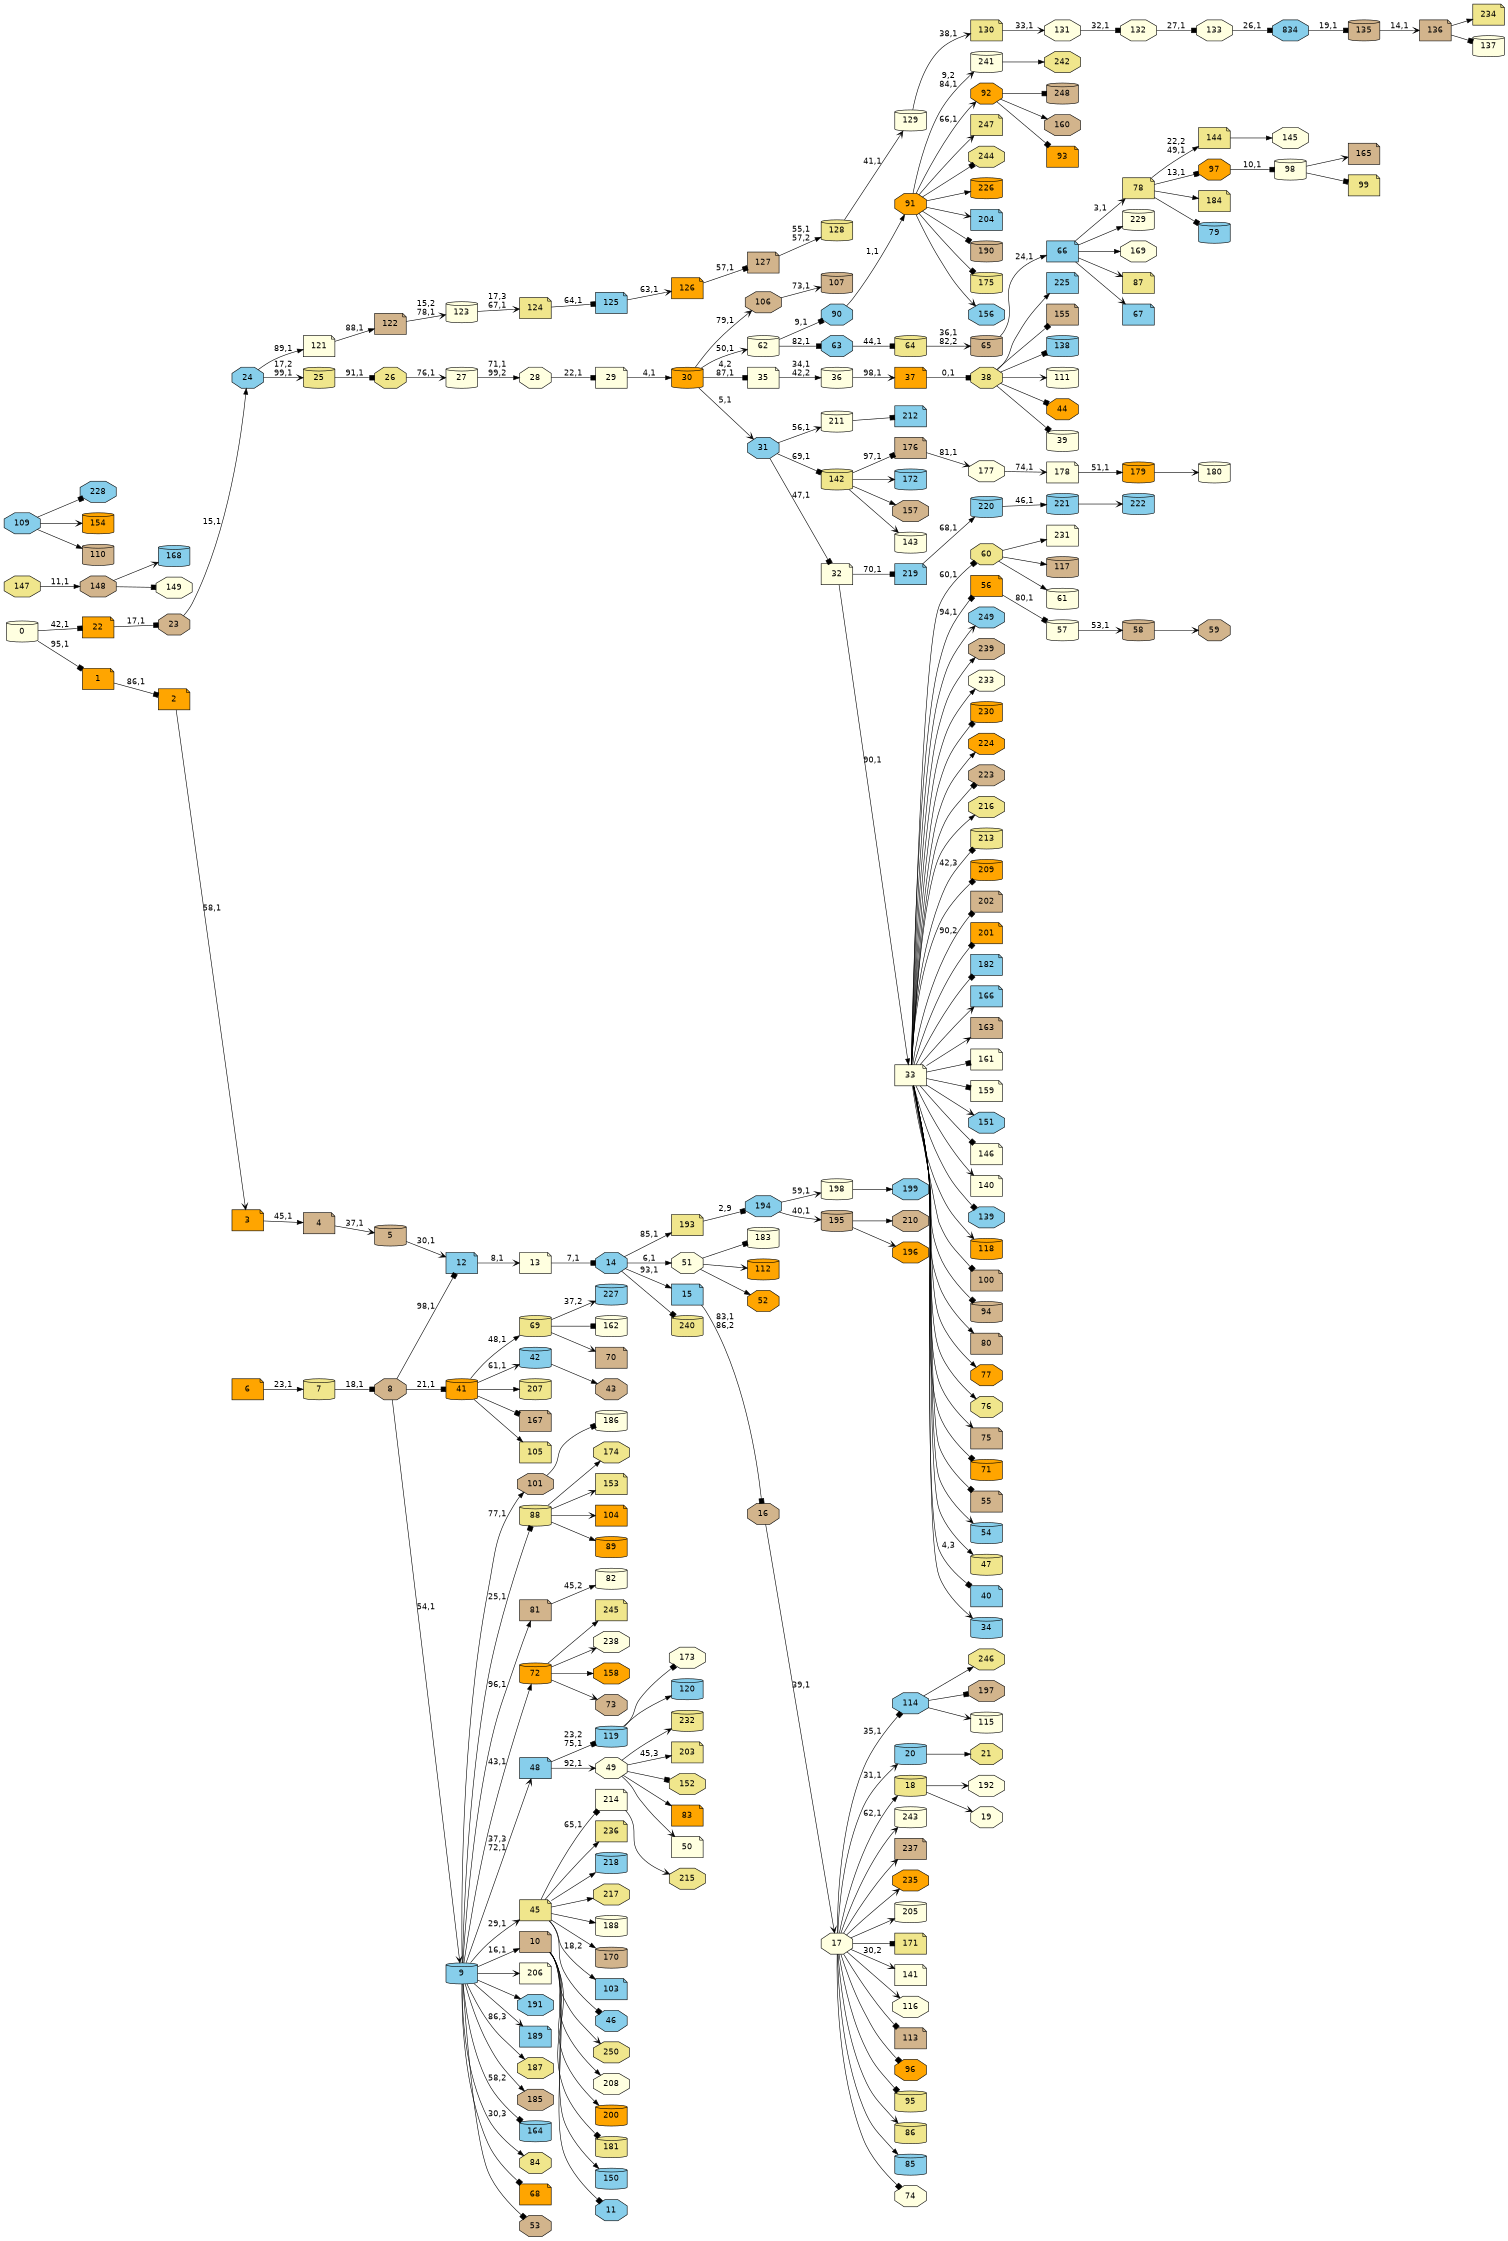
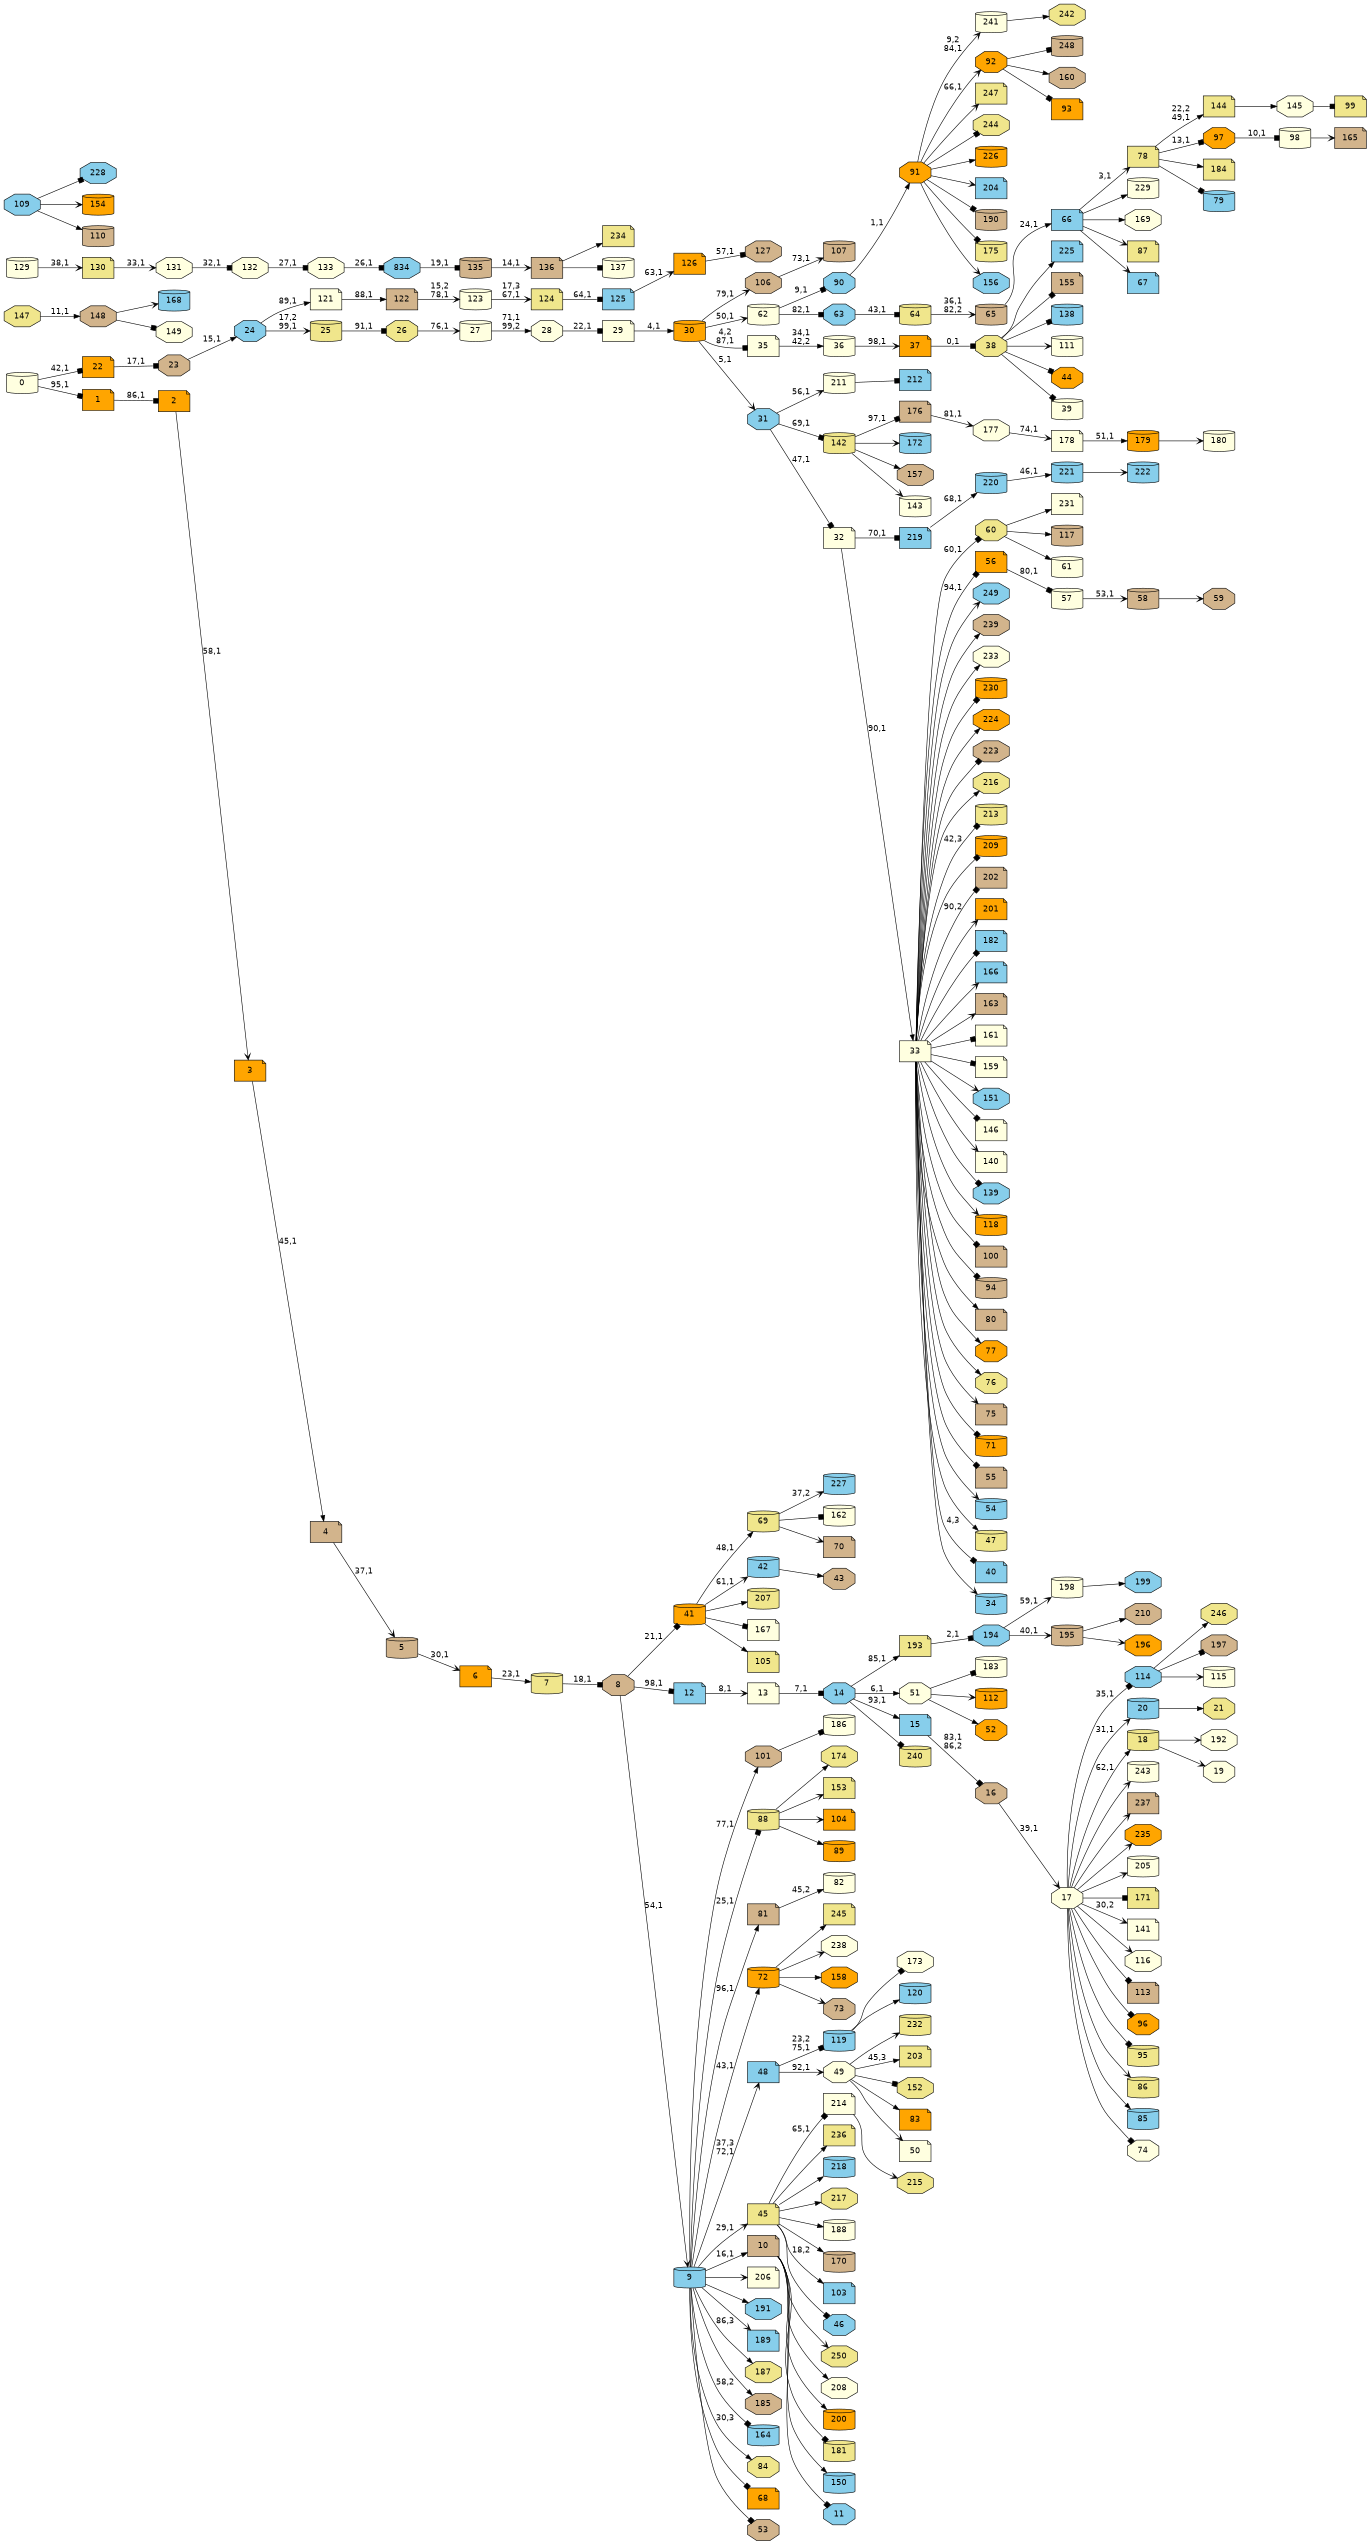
edge "98" -> "99": now "145" -> "99"
node "128": removed
node "127": shape note -> octagon
edge "63" -> "64": label "44,1" -> "43,1"
edge "33" -> "201": arrowhead box -> vee
edge "193" -> "194": label "2,9" -> "2,1"
edge "5" -> "12": now "5" -> "6"
node "167": fillcolor tan -> lightyellow
